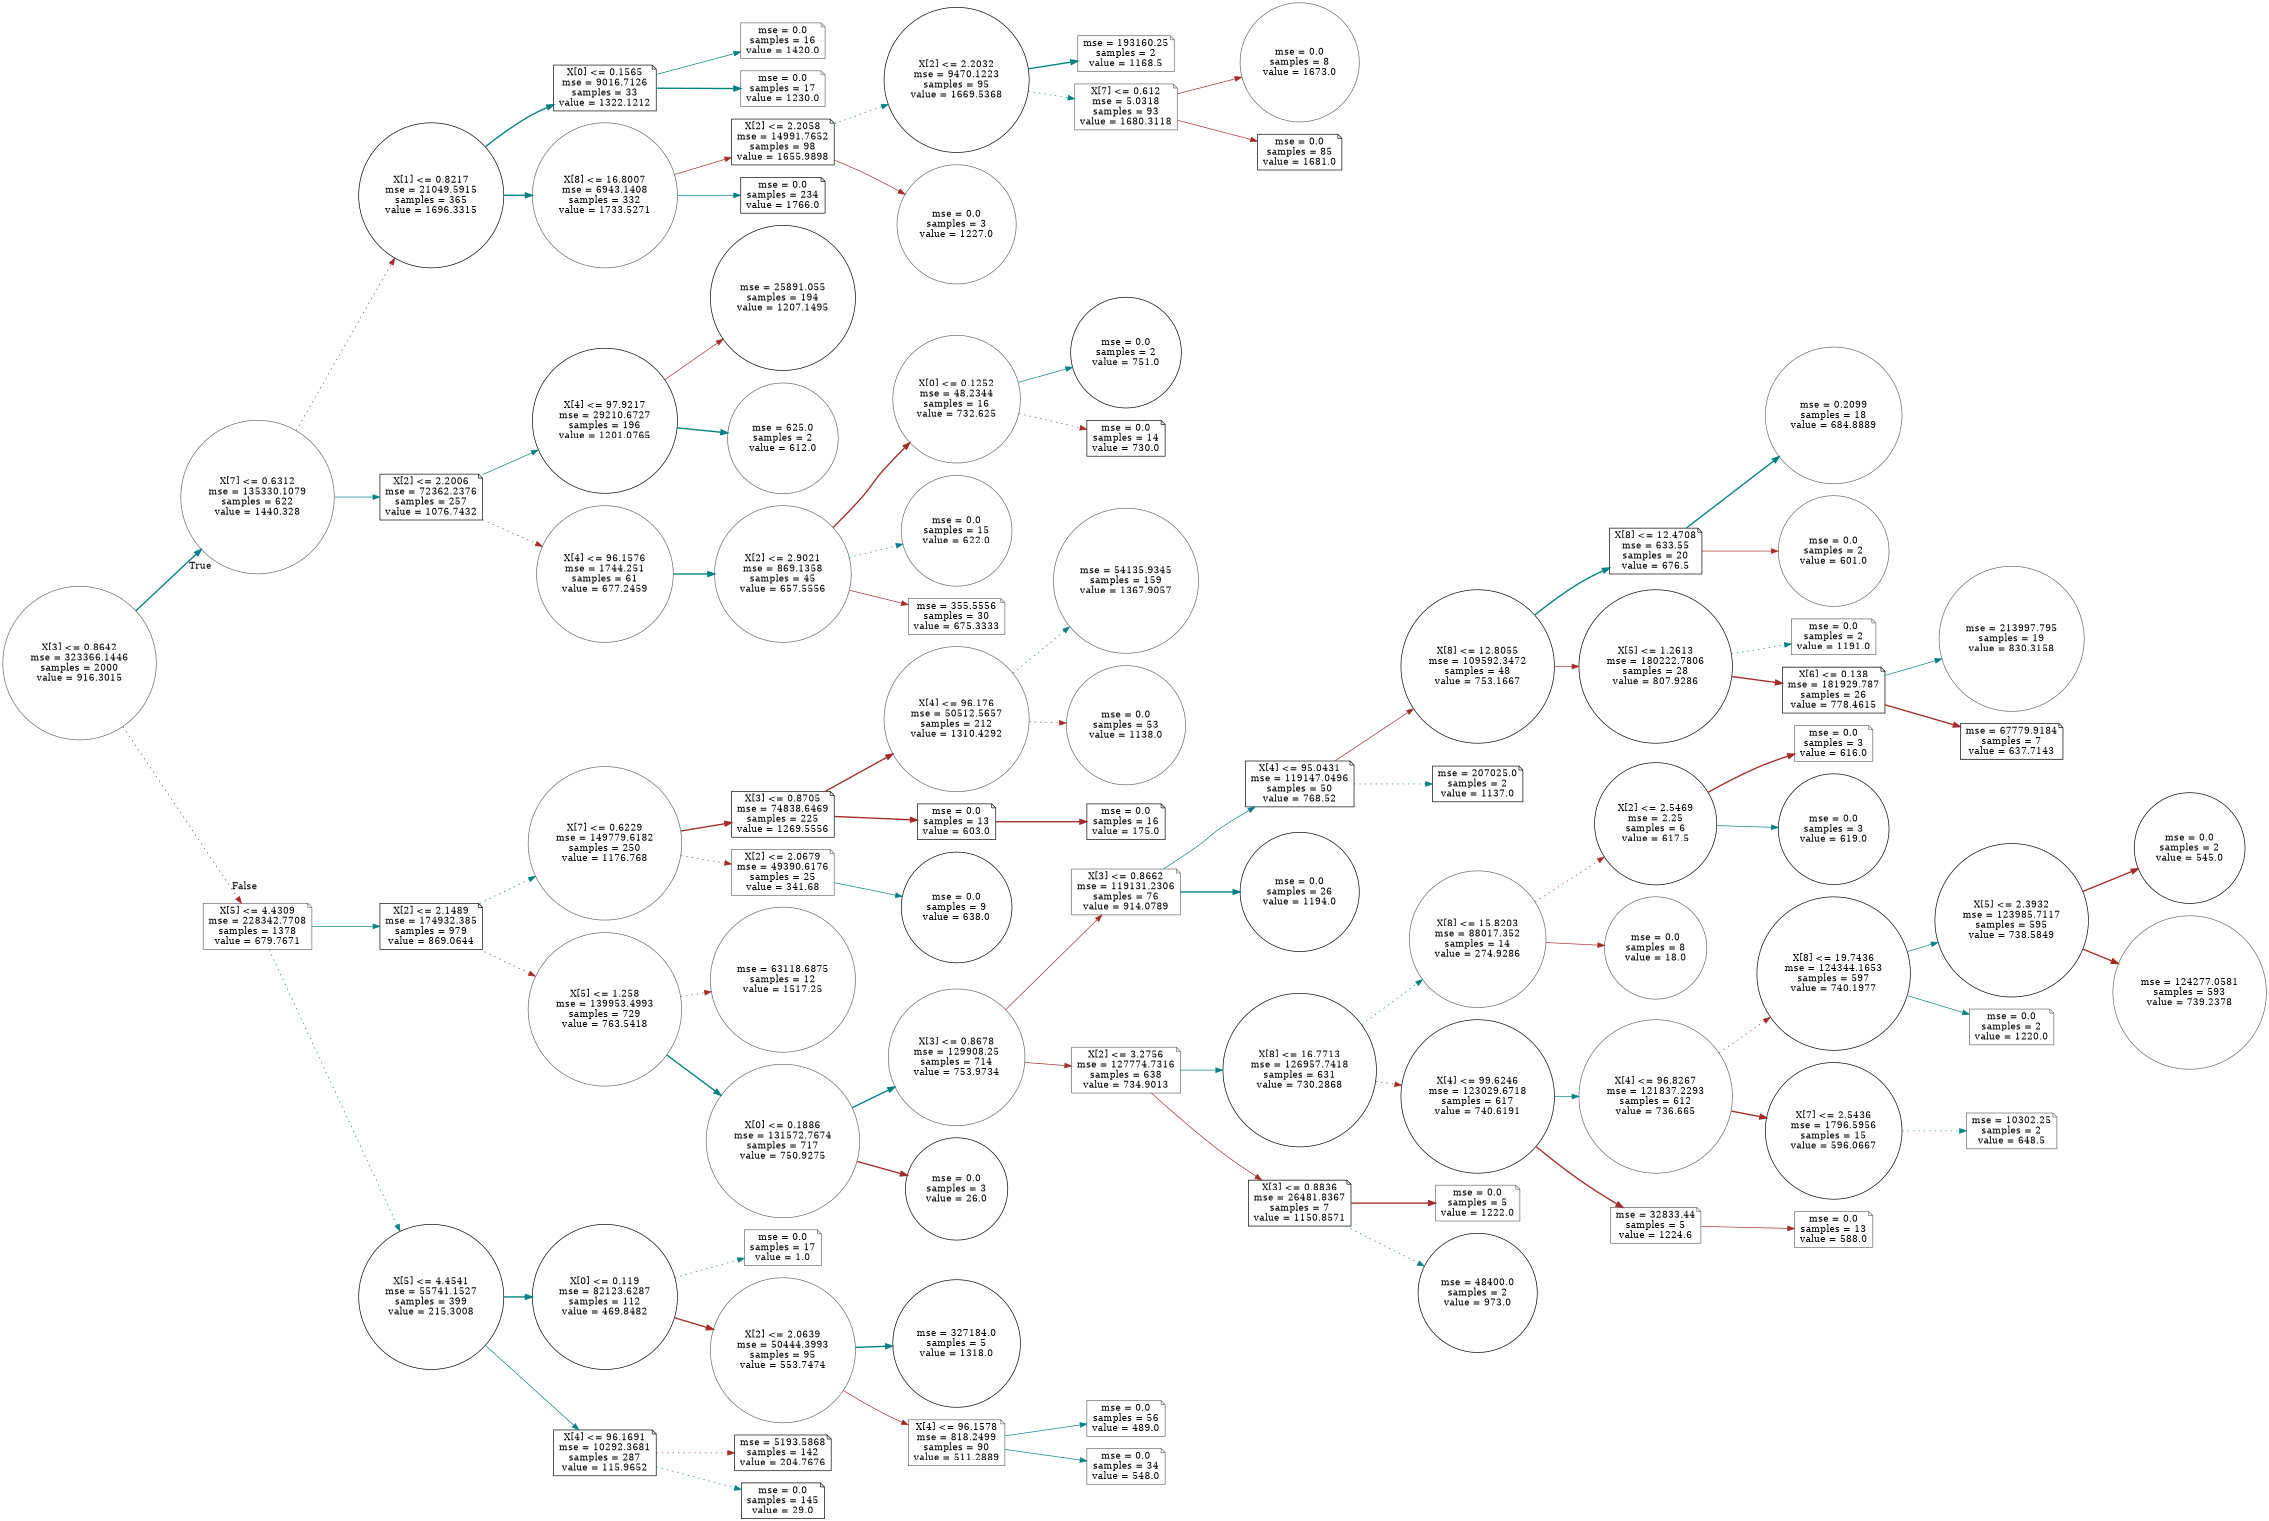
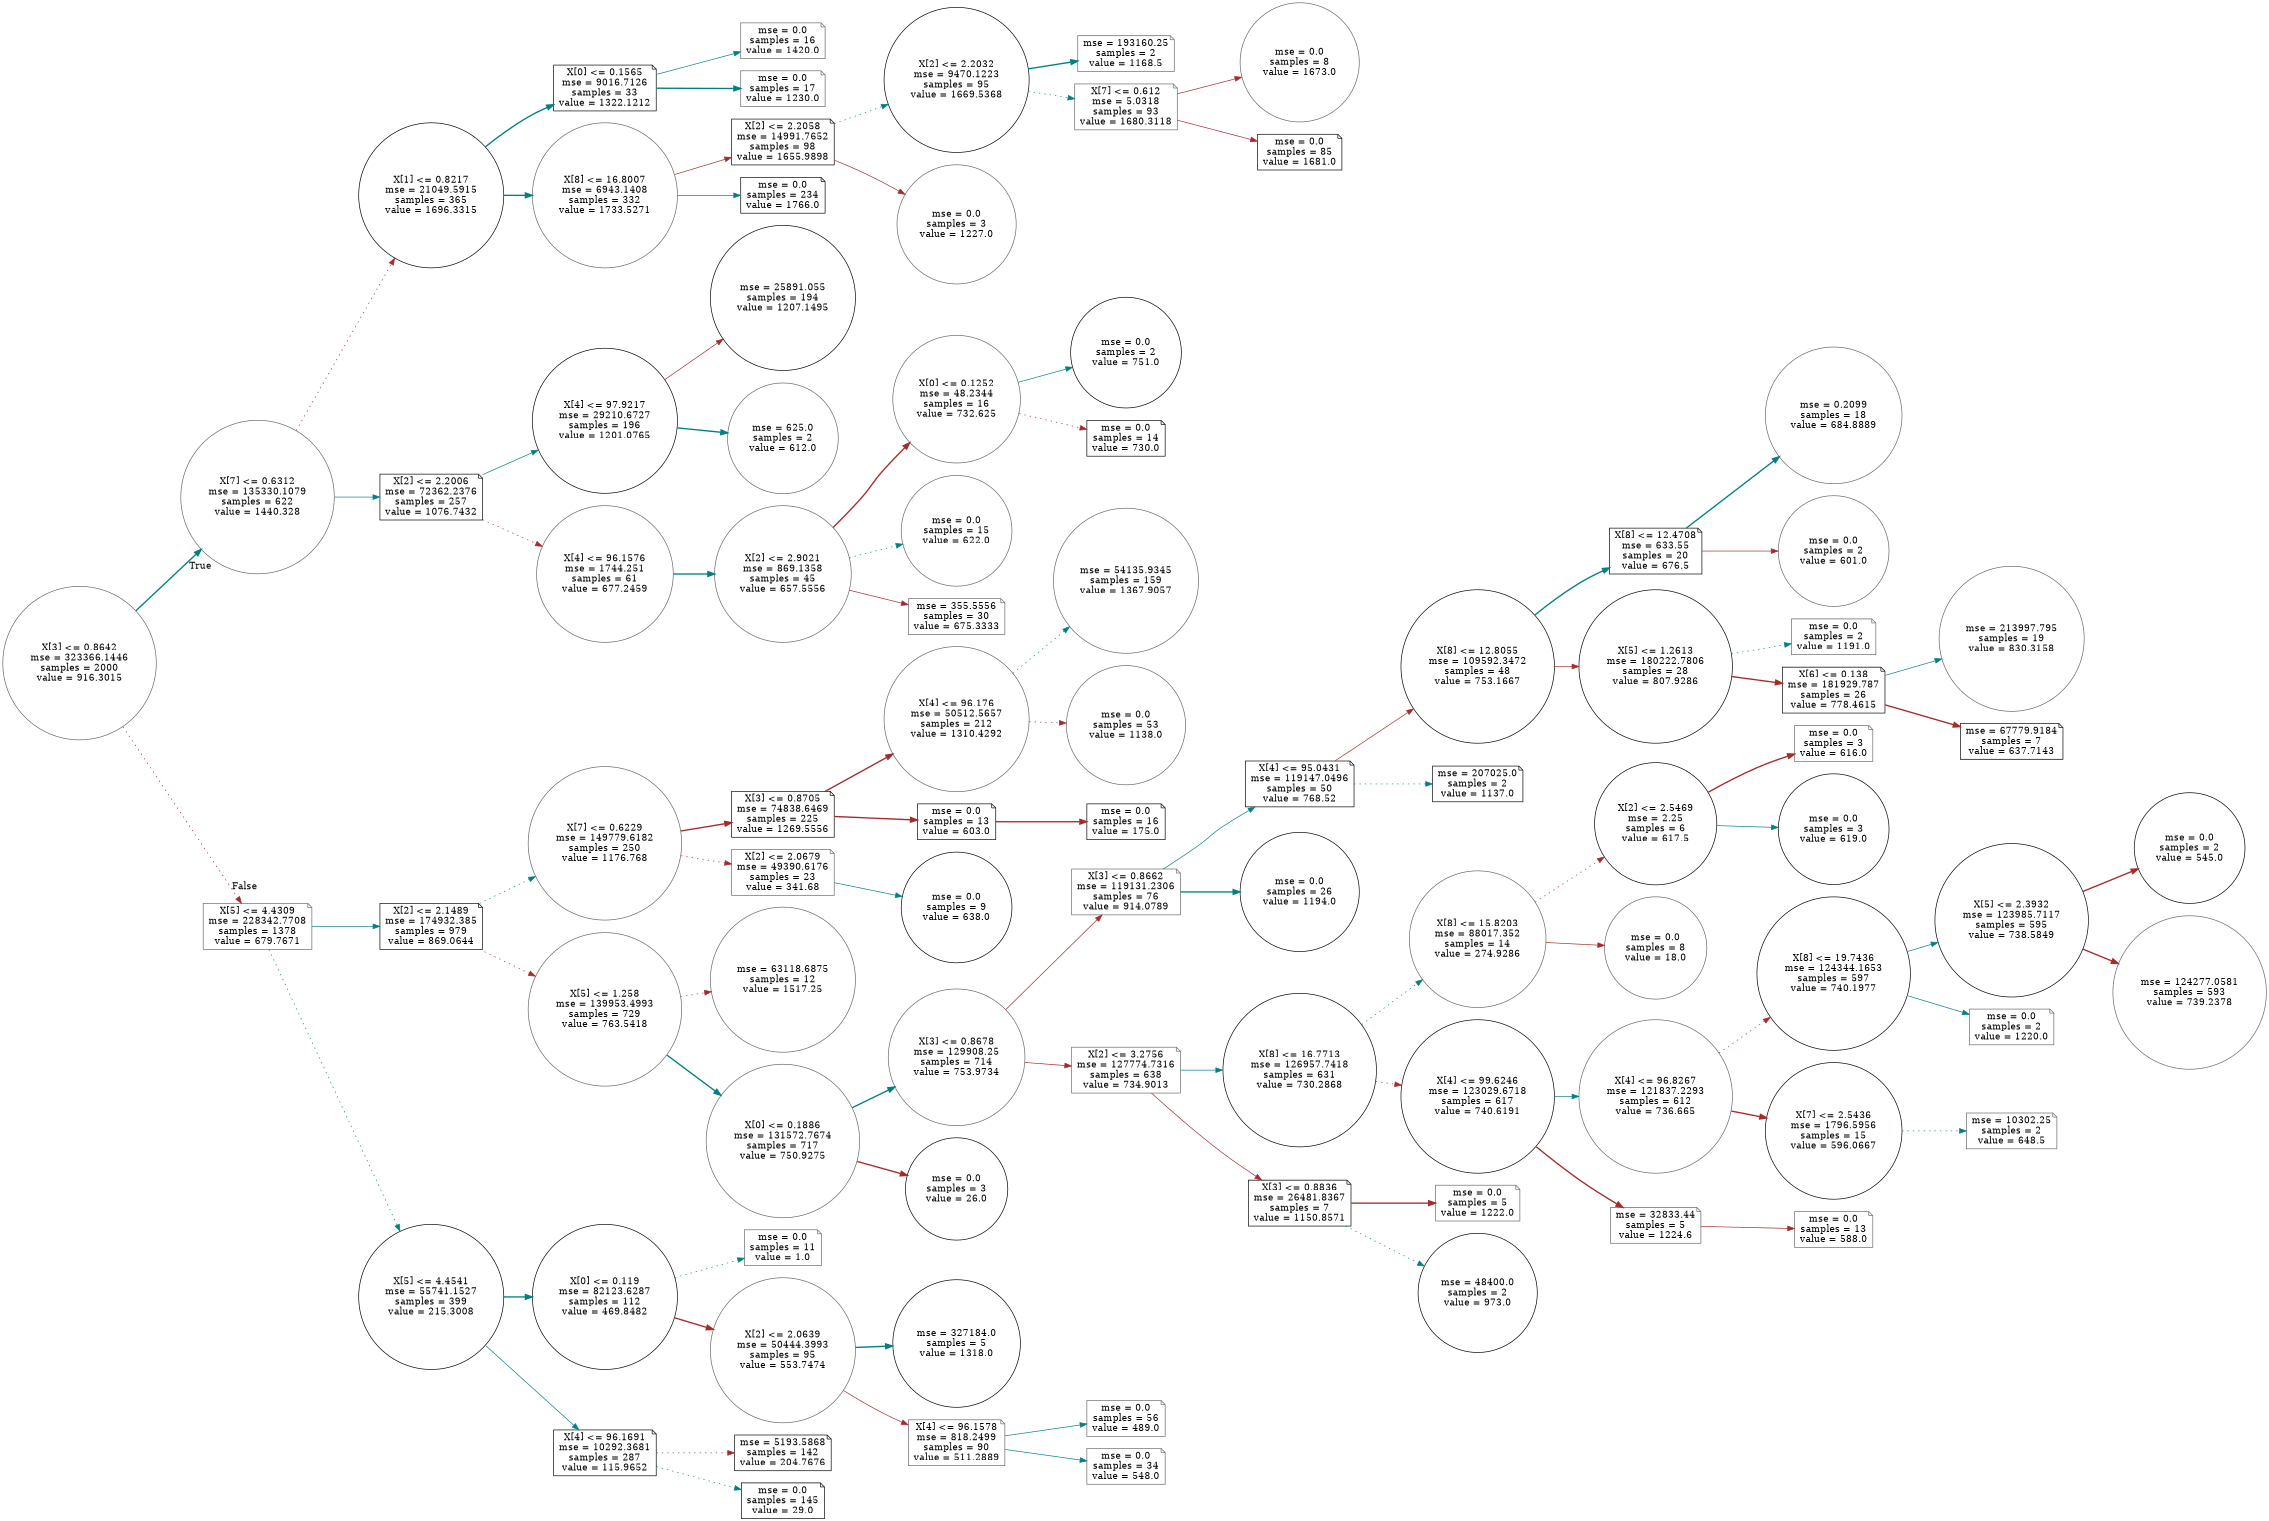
node "X[2] <= 2.0679 mse = 49390.6176 samples = 25 value = 341.68": label "X[2] <= 2.0679 mse = 49390.6176 samples = 25 value = 341.68" -> "X[2] <= 2.0679 mse = 49390.6176 samples = 23 value = 341.68"
node "mse = 0.0 samples = 17 value = 1.0": label "mse = 0.0 samples = 17 value = 1.0" -> "mse = 0.0 samples = 11 value = 1.0"
